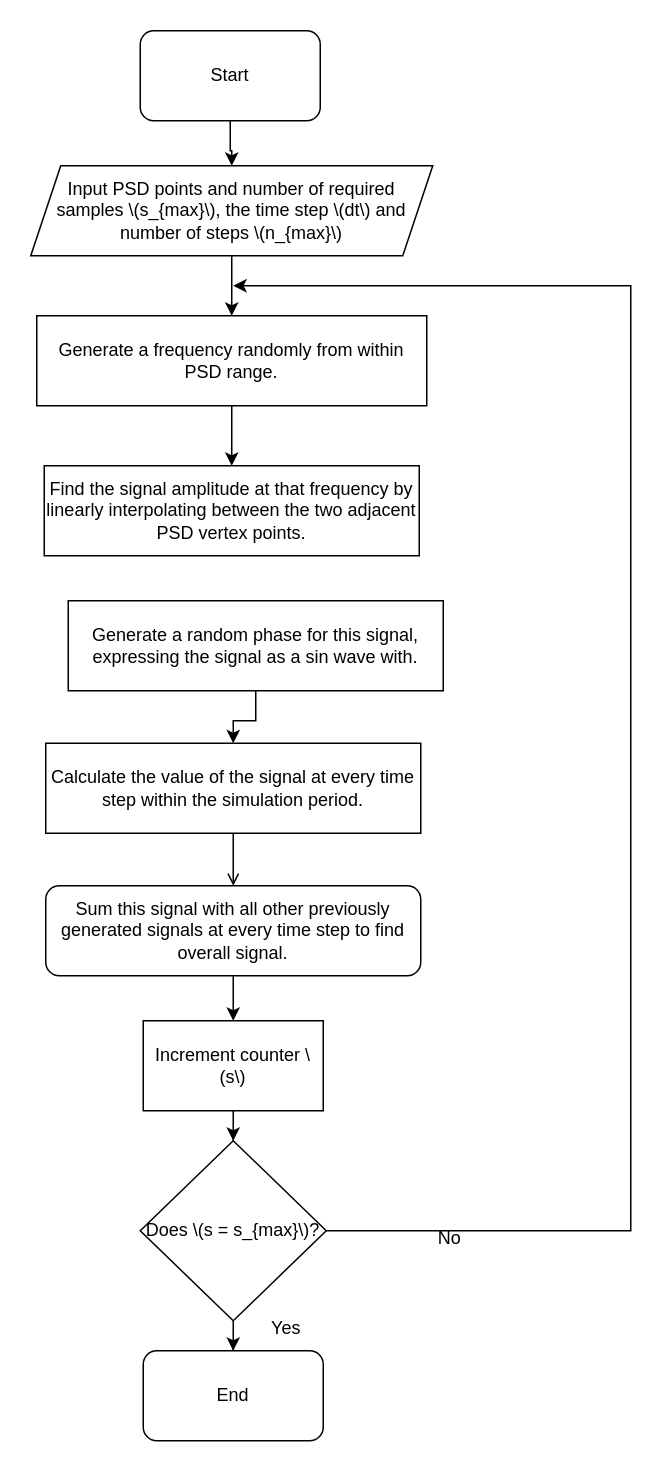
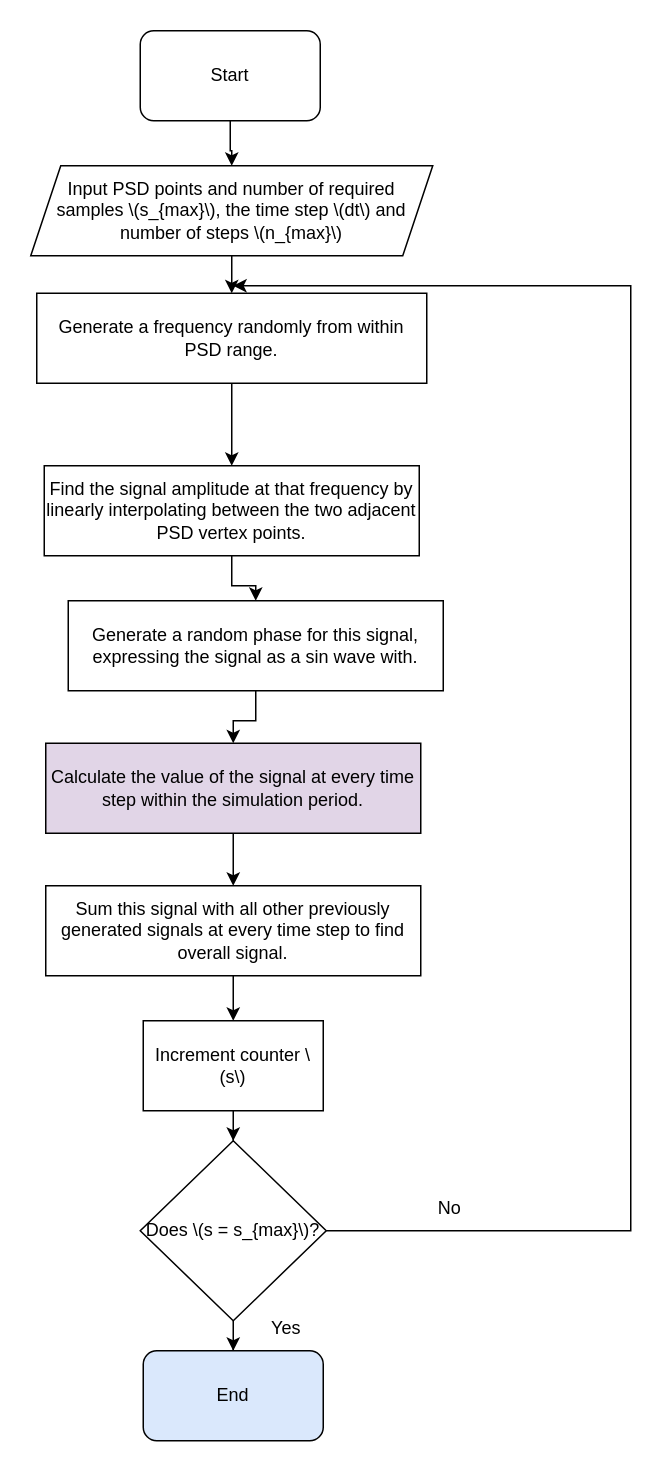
node "Generate a frequency randomly from within PSD range.": moved (232, 361) -> (232, 338)
edge "Find the signal amplitude at that frequency by linearly interpolating between the two adjacent PSD vertex points." -> "Generate a random phase for this signal, expressing the signal as a sin wave with.": added
node "Calculate the value of the signal at every time step within the simulation period.": fillcolor #ffffff -> #e1d5e7
edge "Calculate the value of the signal at every time step within the simulation period." -> "Sum this signal with all other previously generated signals at every time step to find overall signal.": arrowhead open -> classic
node "Sum this signal with all other previously generated signals at every time step to find overall signal.": shape rounded rectangle -> rectangle
node "No": moved (449, 1238) -> (449, 1208)
node "End": fillcolor #ffffff -> #dae8fc
